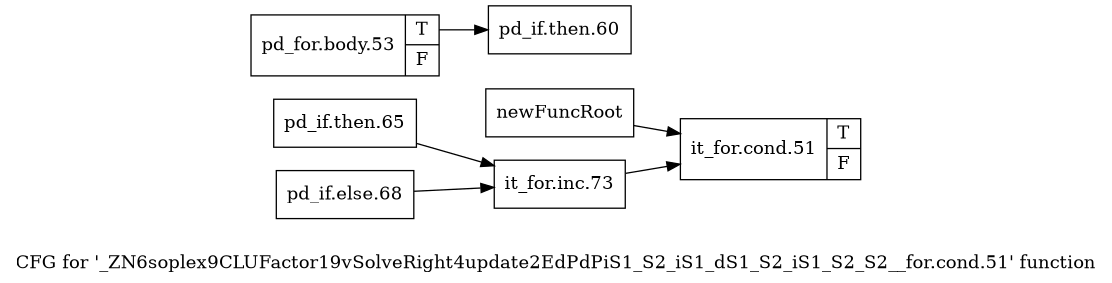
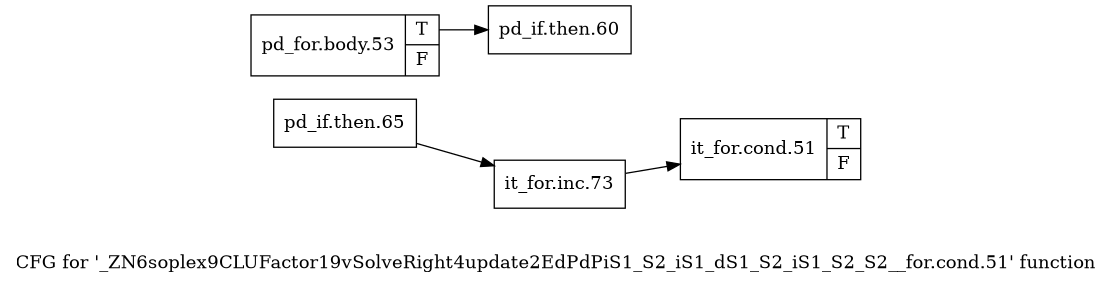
node "newFuncRoot": removed
node "pd_if.else.68": removed
